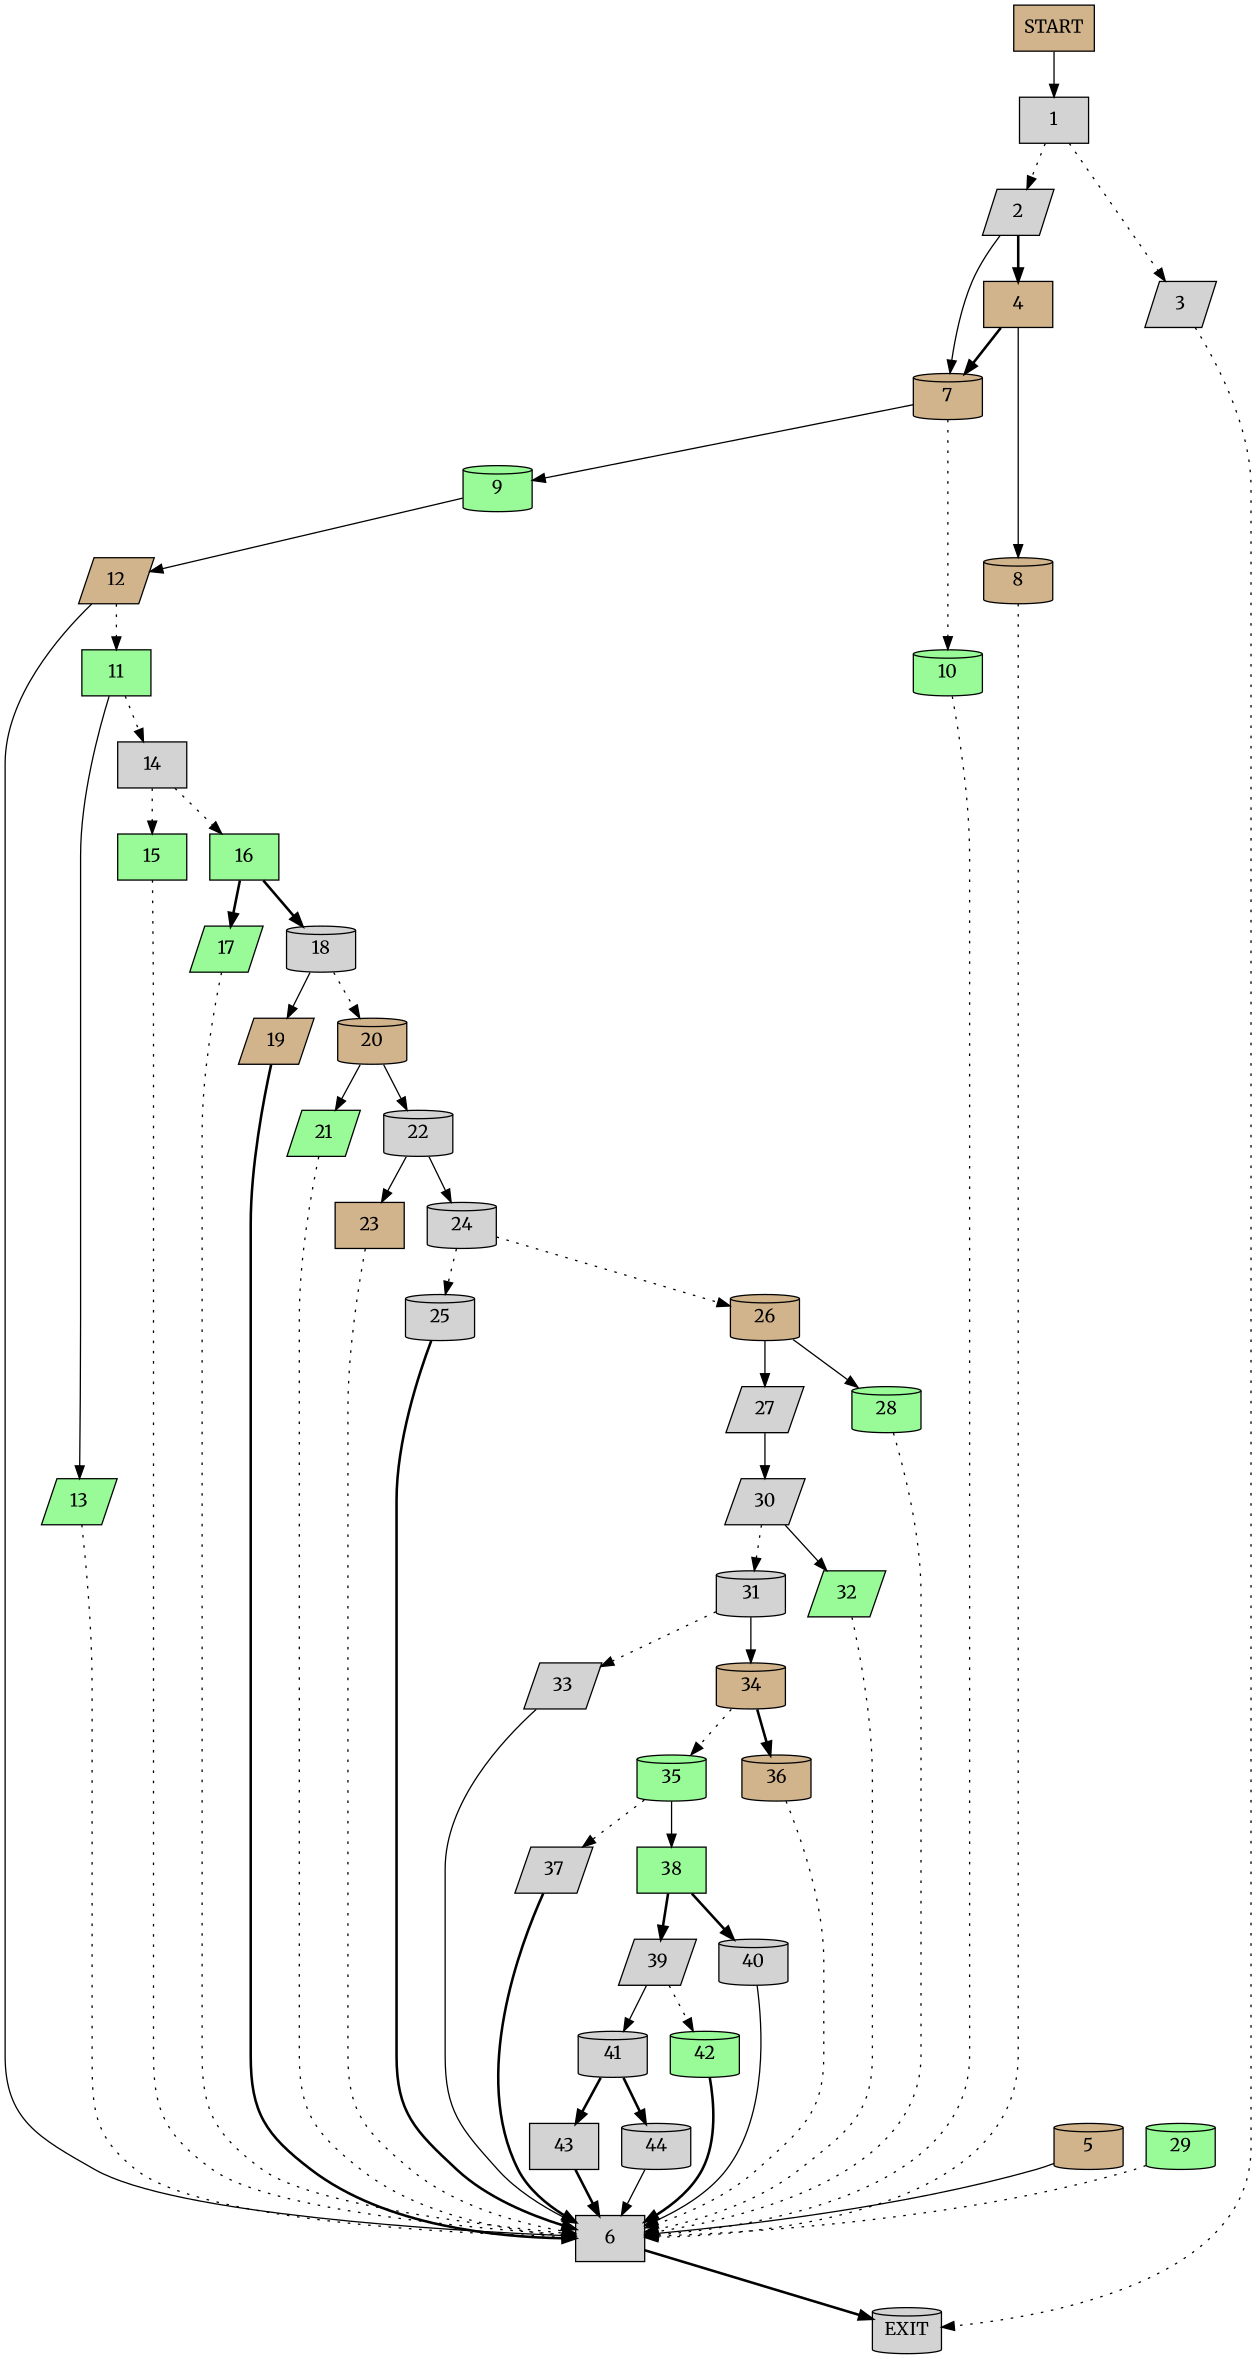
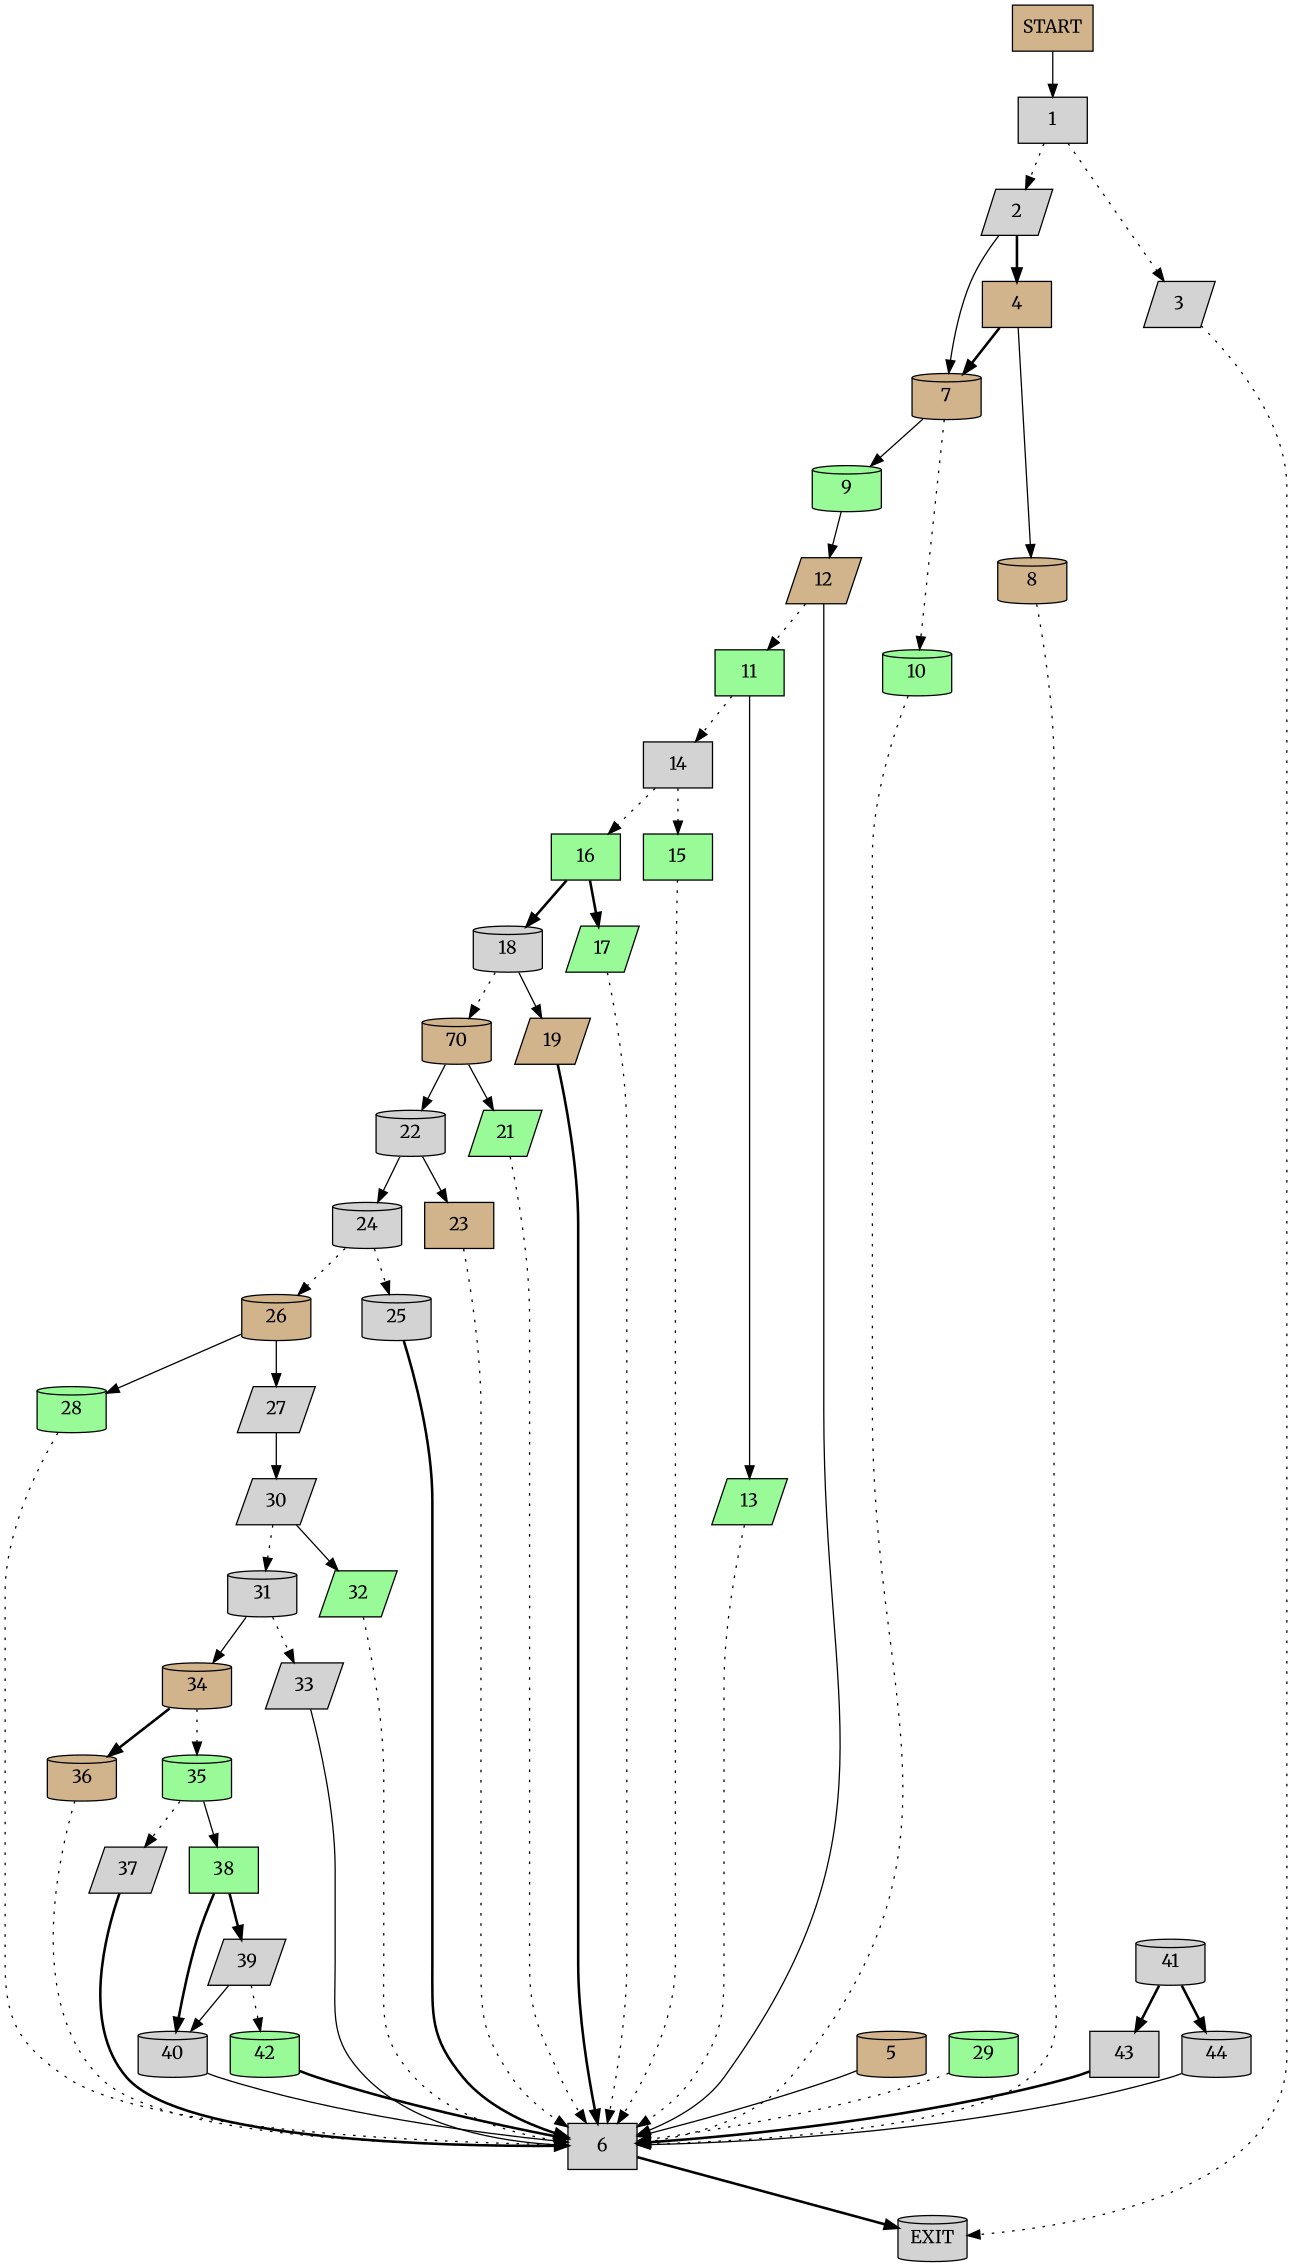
node "20": label "20" -> "70"
edge "39" -> "41": now "39" -> "40"
